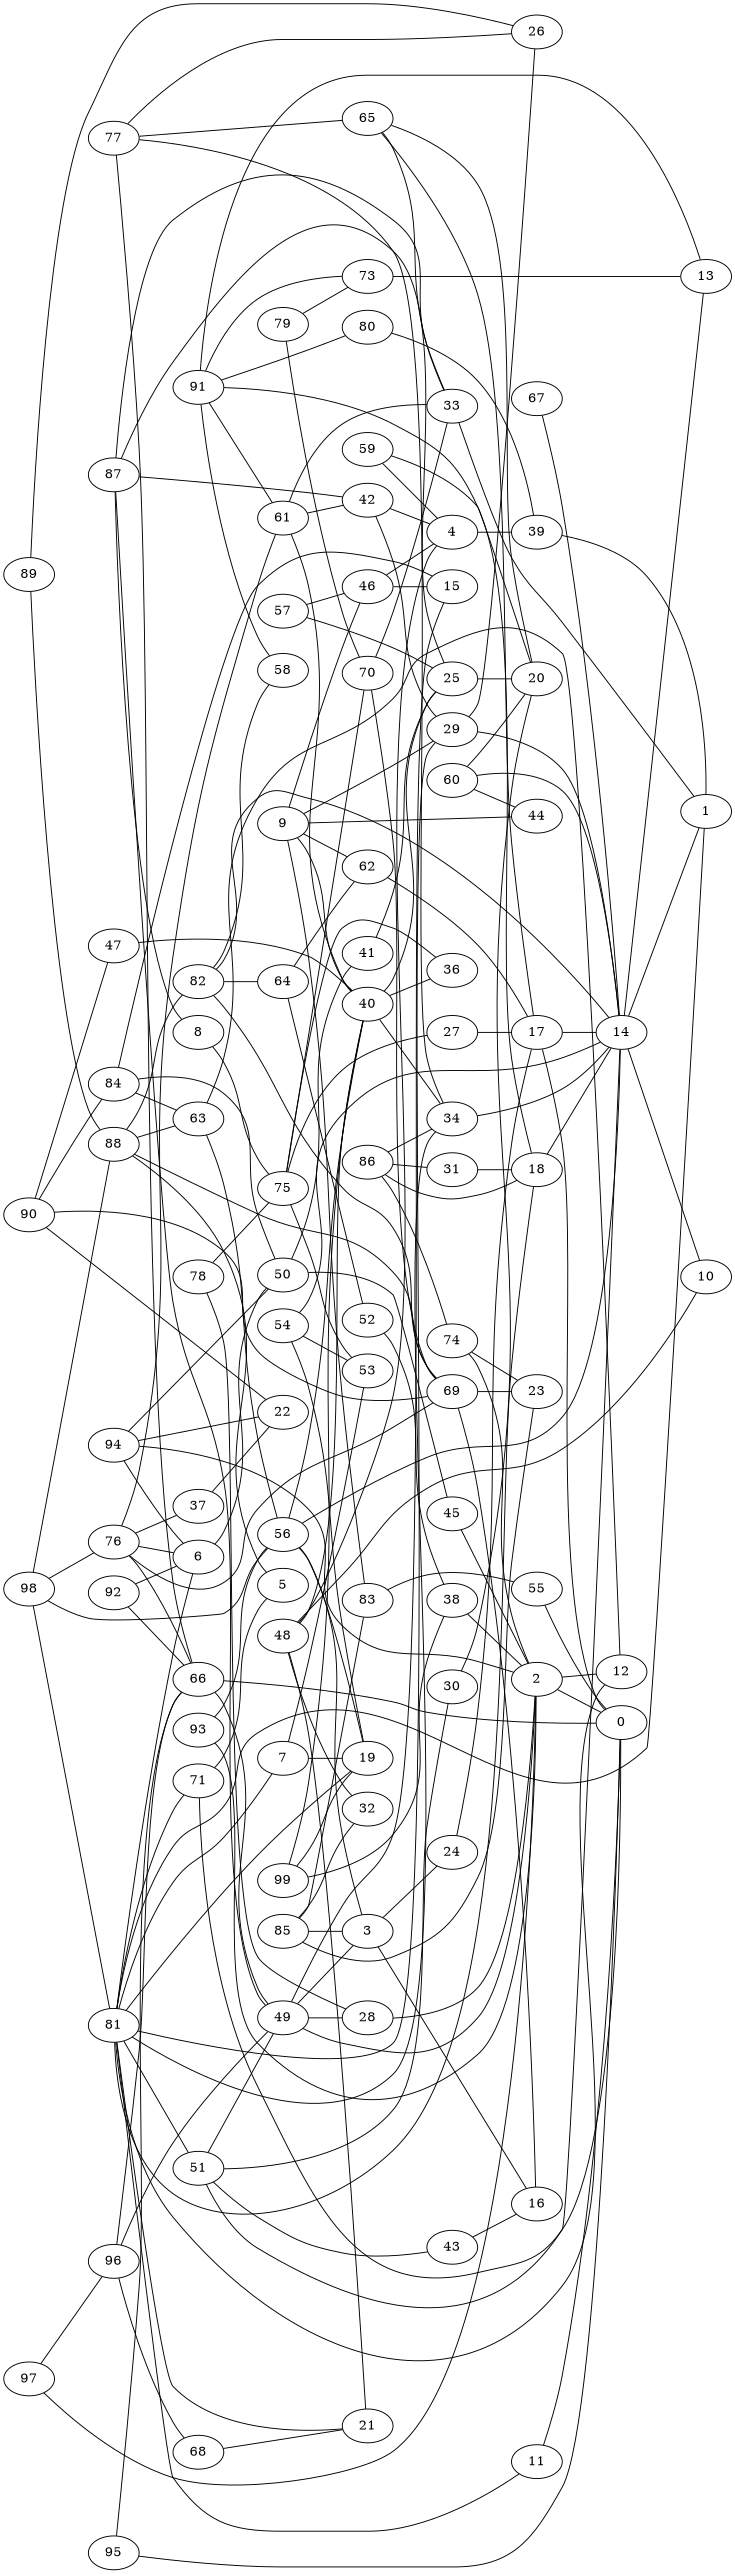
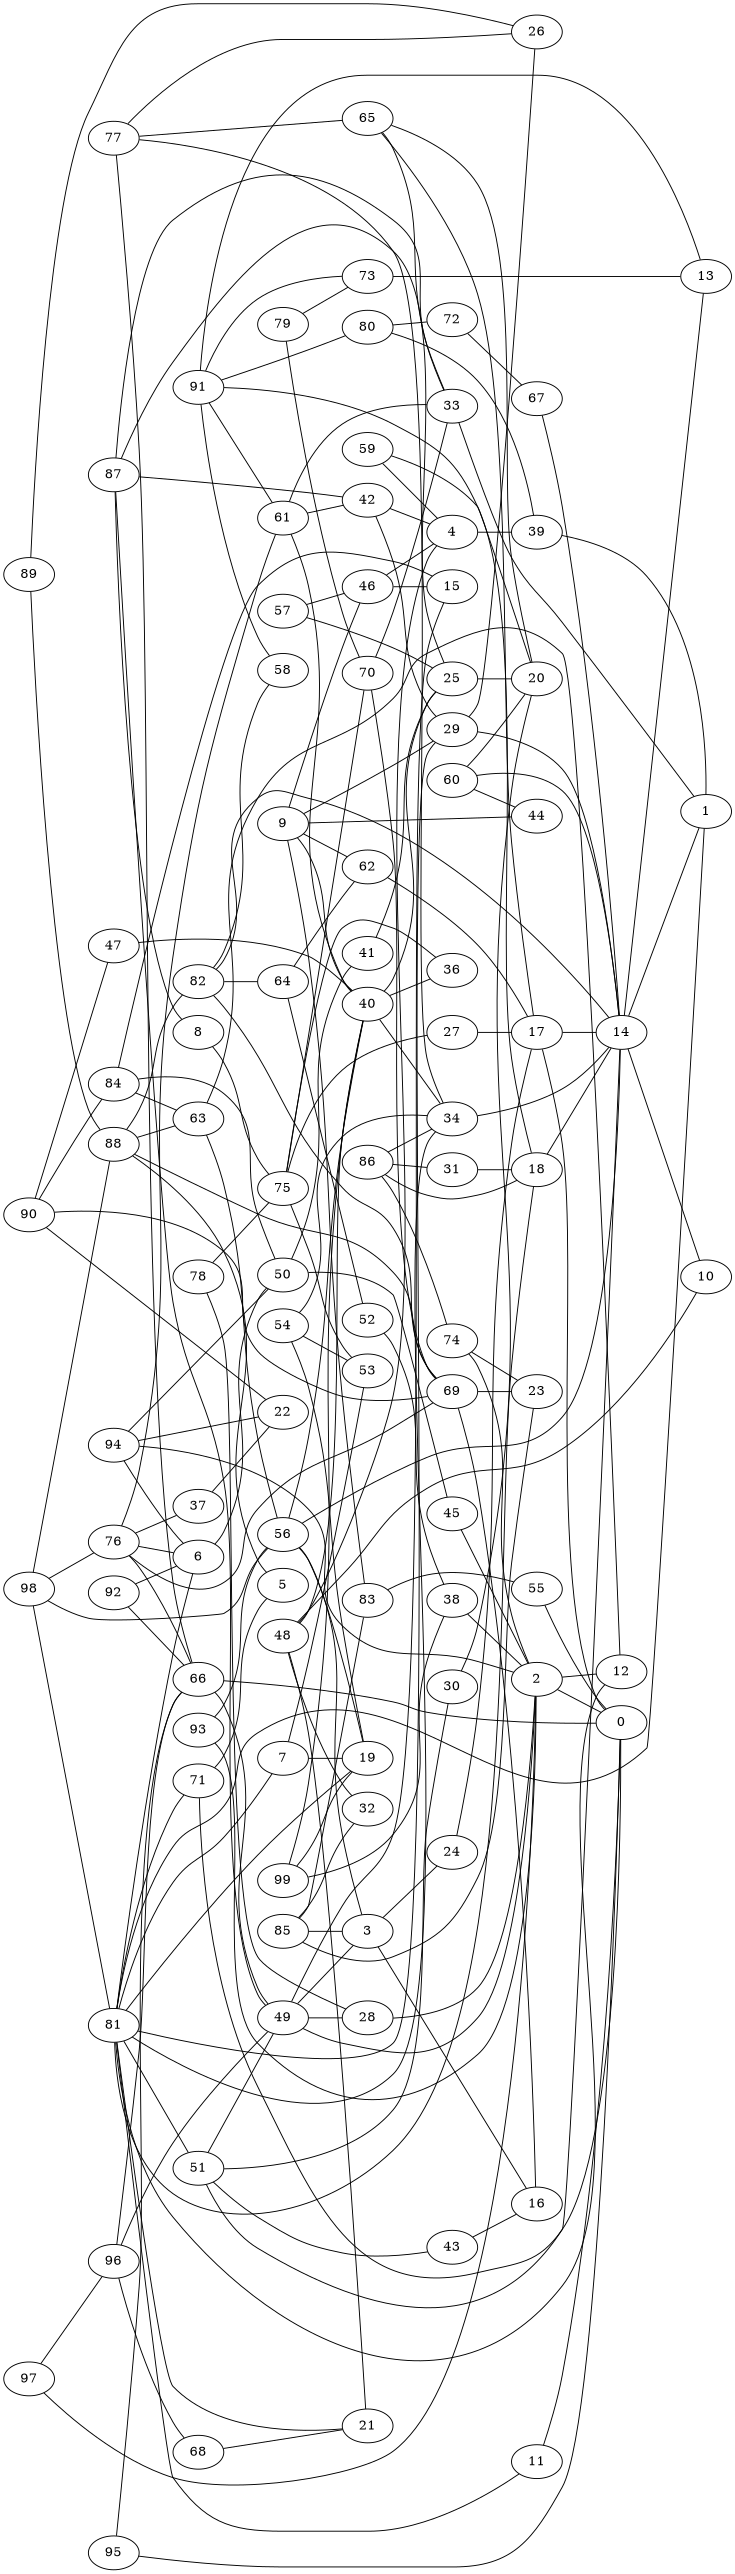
node "72": added
edge "14" -- "54": now "34" -- "54"
